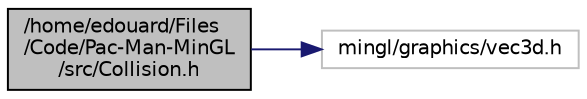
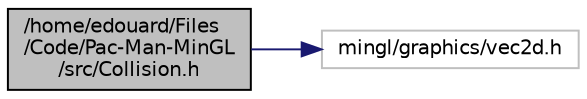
node "mingl/graphics/vec3d.h": label "mingl/graphics/vec3d.h" -> "mingl/graphics/vec2d.h"
